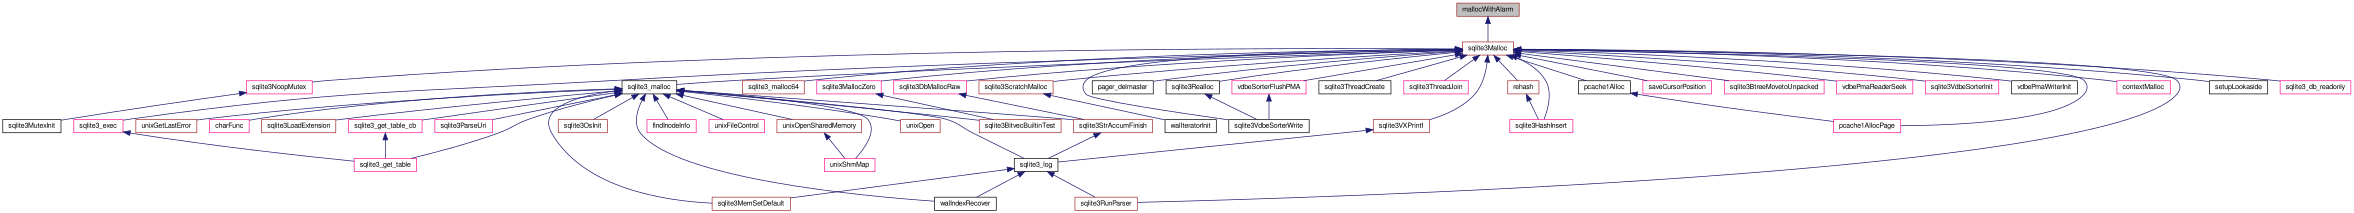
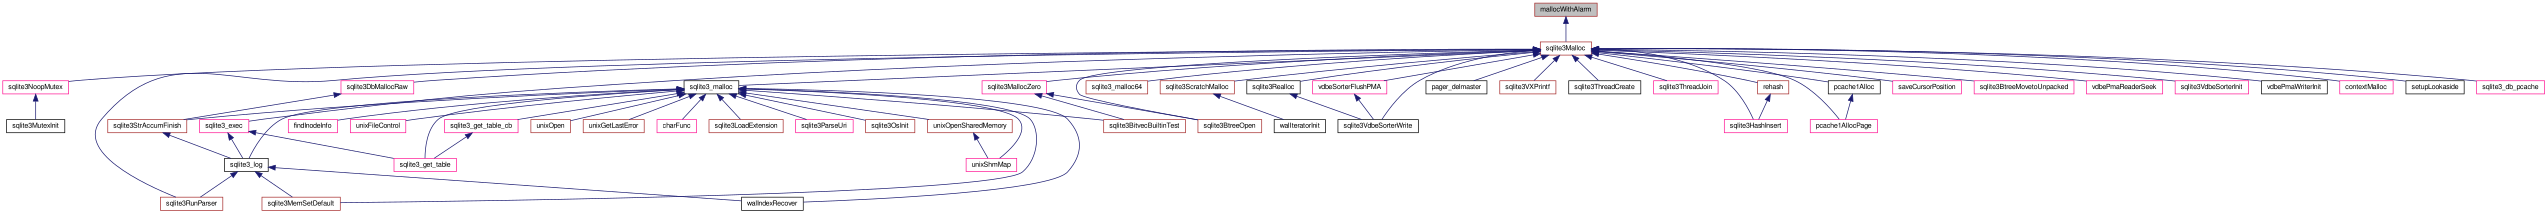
node "sqlite3_db_readonly": label "sqlite3_db_readonly" -> "sqlite3_db_pcache"
node "sqlite3BtreeOpen": added
edge "sqlite3_log" -> "sqlite3VXPrintf": now "sqlite3_log" -> "sqlite3_exec"
